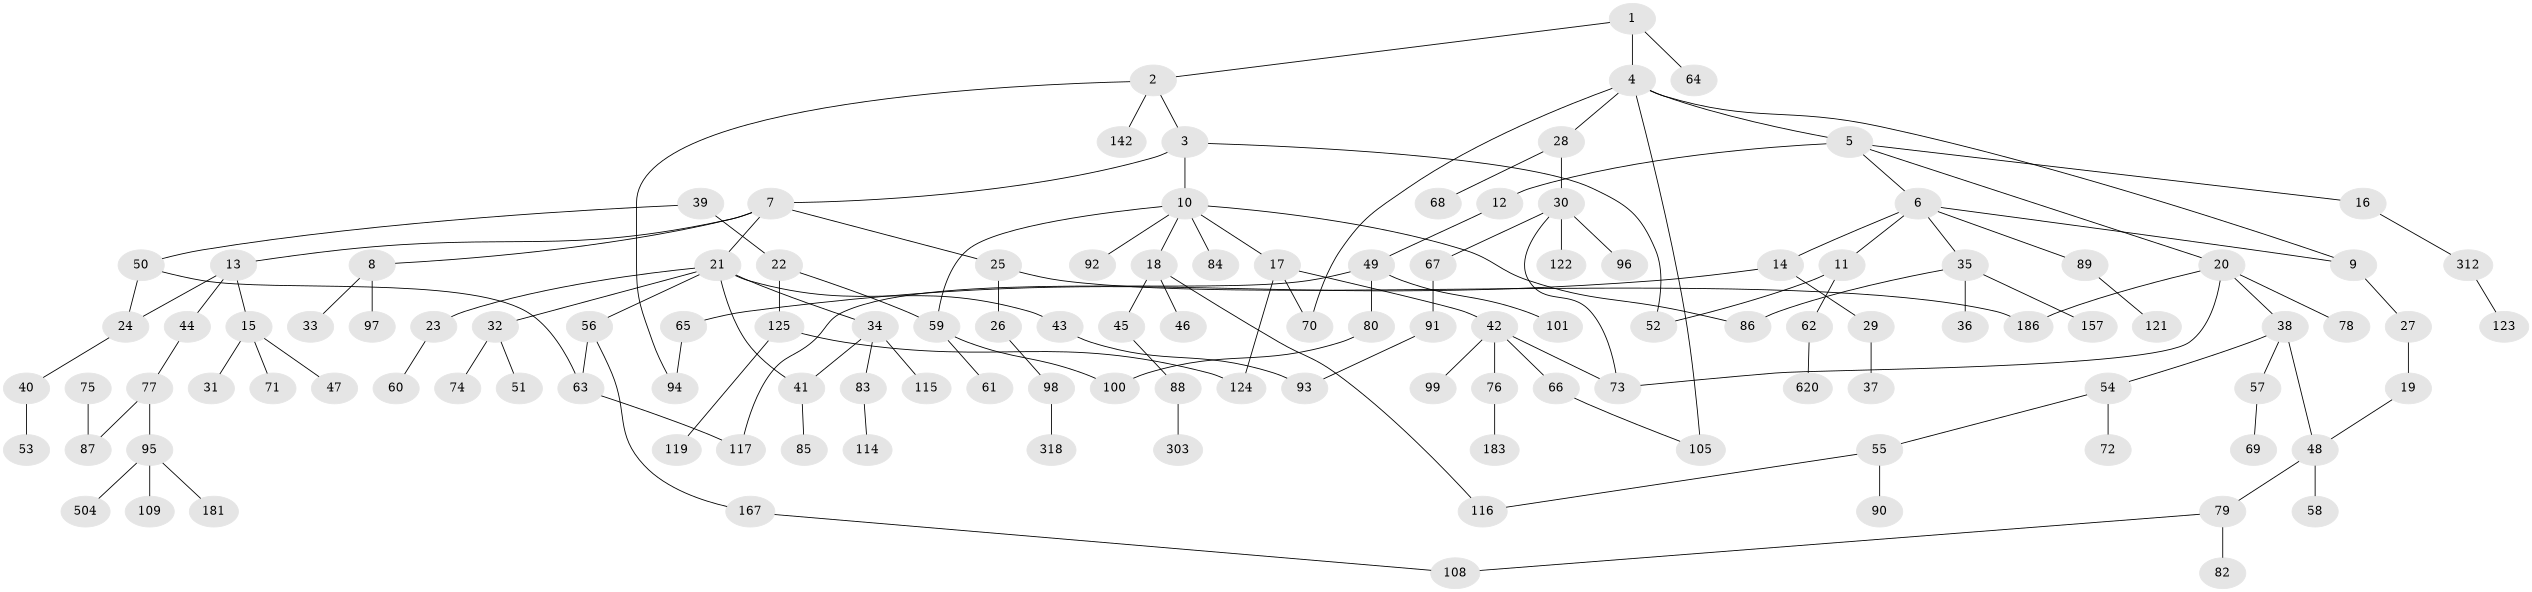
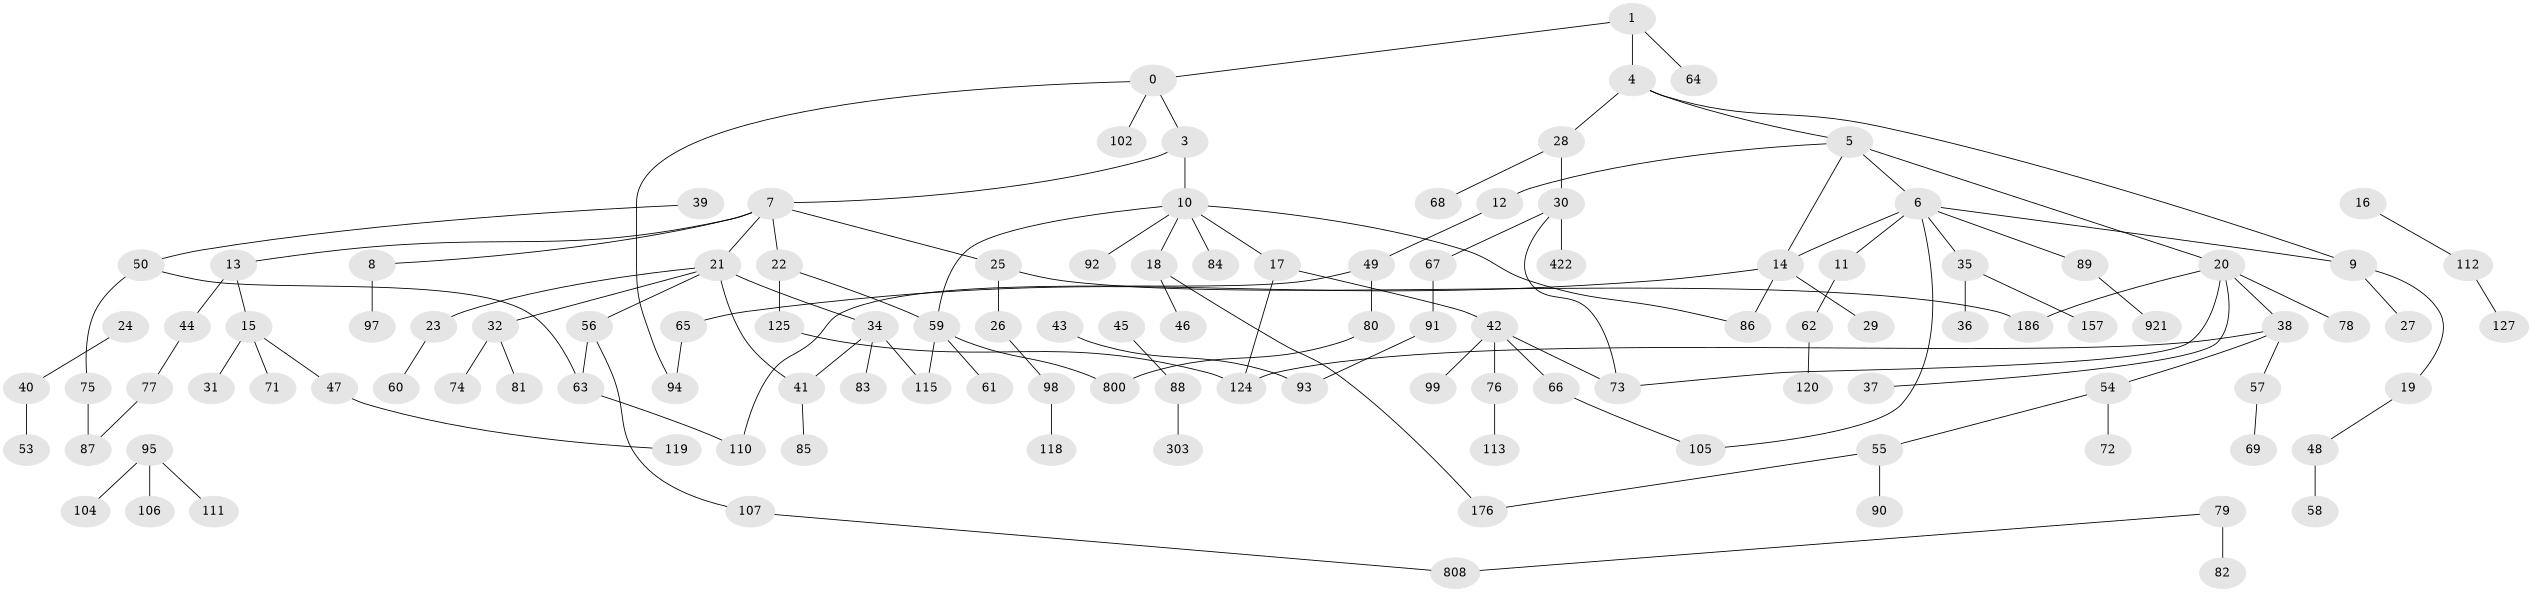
node "2": label "2" -> "0"
node "142": label "142" -> "102"
edge "5" -- "16": now "5" -- "14"
edge "39" -- "22": now "7" -- "22"
edge "4" -- "105": now "6" -- "105"
node "122": label "122" -> "422"
node "96": removed
node "312": label "312" -> "112"
edge "35" -- "86": now "14" -- "86"
edge "50" -- "24": now "50" -- "75"
edge "13" -- "24": removed
edge "21" -- "43": removed
edge "18" -- "45": removed
node "33": removed
node "70": removed
node "101": removed
node "52": removed
node "121": label "121" -> "921"
node "123": label "123" -> "127"
edge "59" -- "115": added
edge "29" -- "37": now "20" -- "37"
edge "27" -- "19": now "9" -- "19"
node "51": label "51" -> "81"
edge "125" -- "119": now "47" -- "119"
node "100": label "100" -> "800"
node "620": label "620" -> "120"
edge "38" -- "48": now "38" -- "124"
edge "77" -- "95": removed
node "117": label "117" -> "110"
node "114": removed
node "318": label "318" -> "118"
node "183": label "183" -> "113"
edge "48" -- "79": removed
node "504": label "504" -> "104"
node "109": label "109" -> "106"
node "181": label "181" -> "111"
node "167": label "167" -> "107"
node "116": label "116" -> "176"
node "108": label "108" -> "808"
